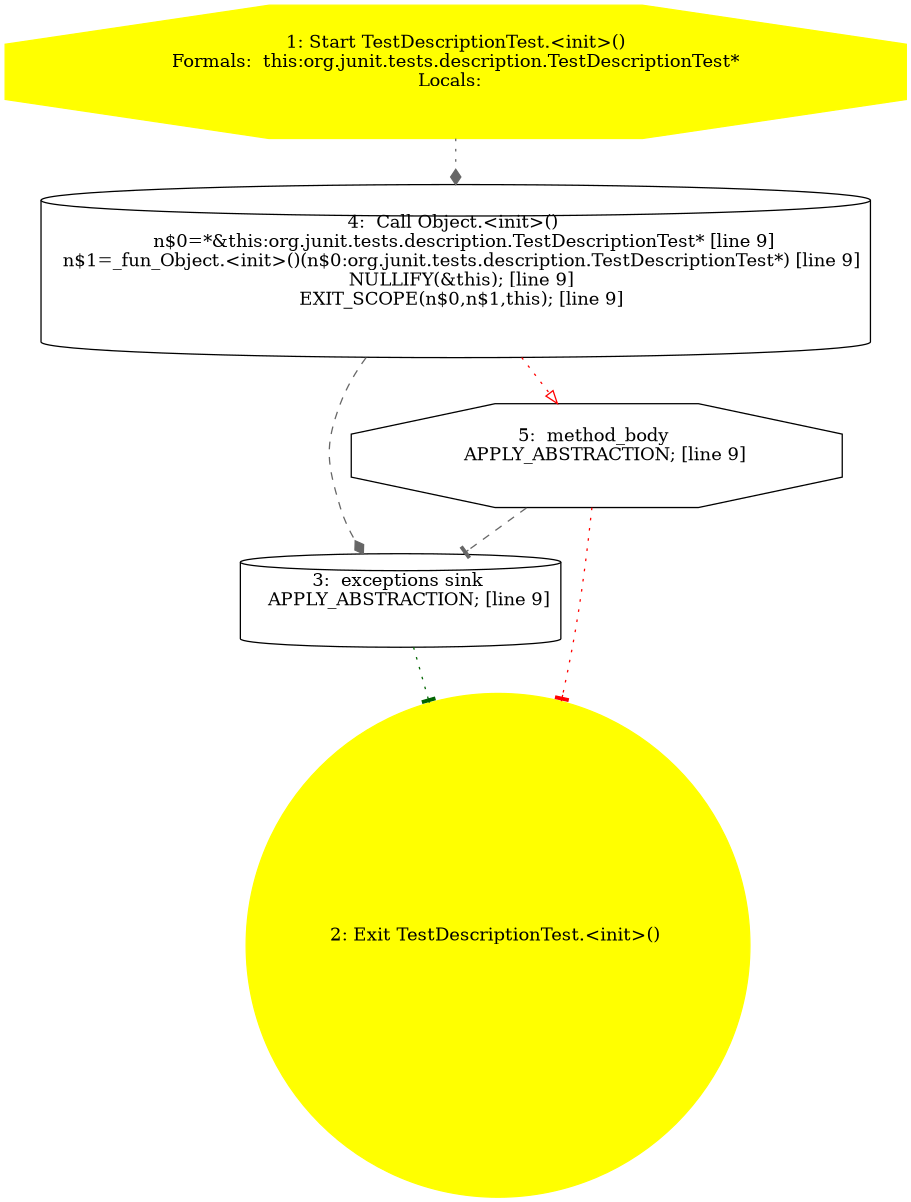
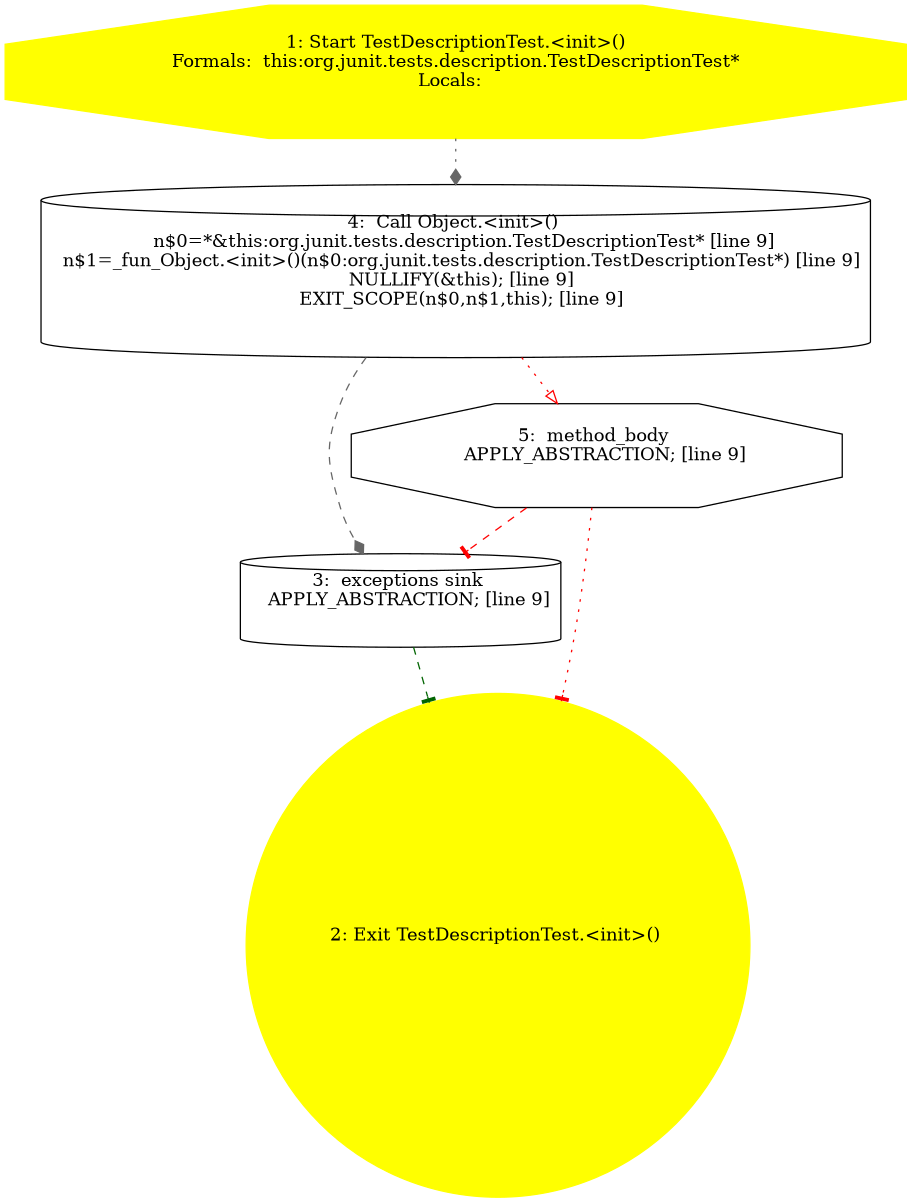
edge "5:  method_body APPLY_ABSTRACTION; [line 9]" -> "3:  exceptions sink APPLY_ABSTRACTION; [line 9]": color gray40 -> red
edge "3:  exceptions sink APPLY_ABSTRACTION; [line 9]" -> "2: Exit TestDescriptionTest.<init>()": style dotted -> dashed
